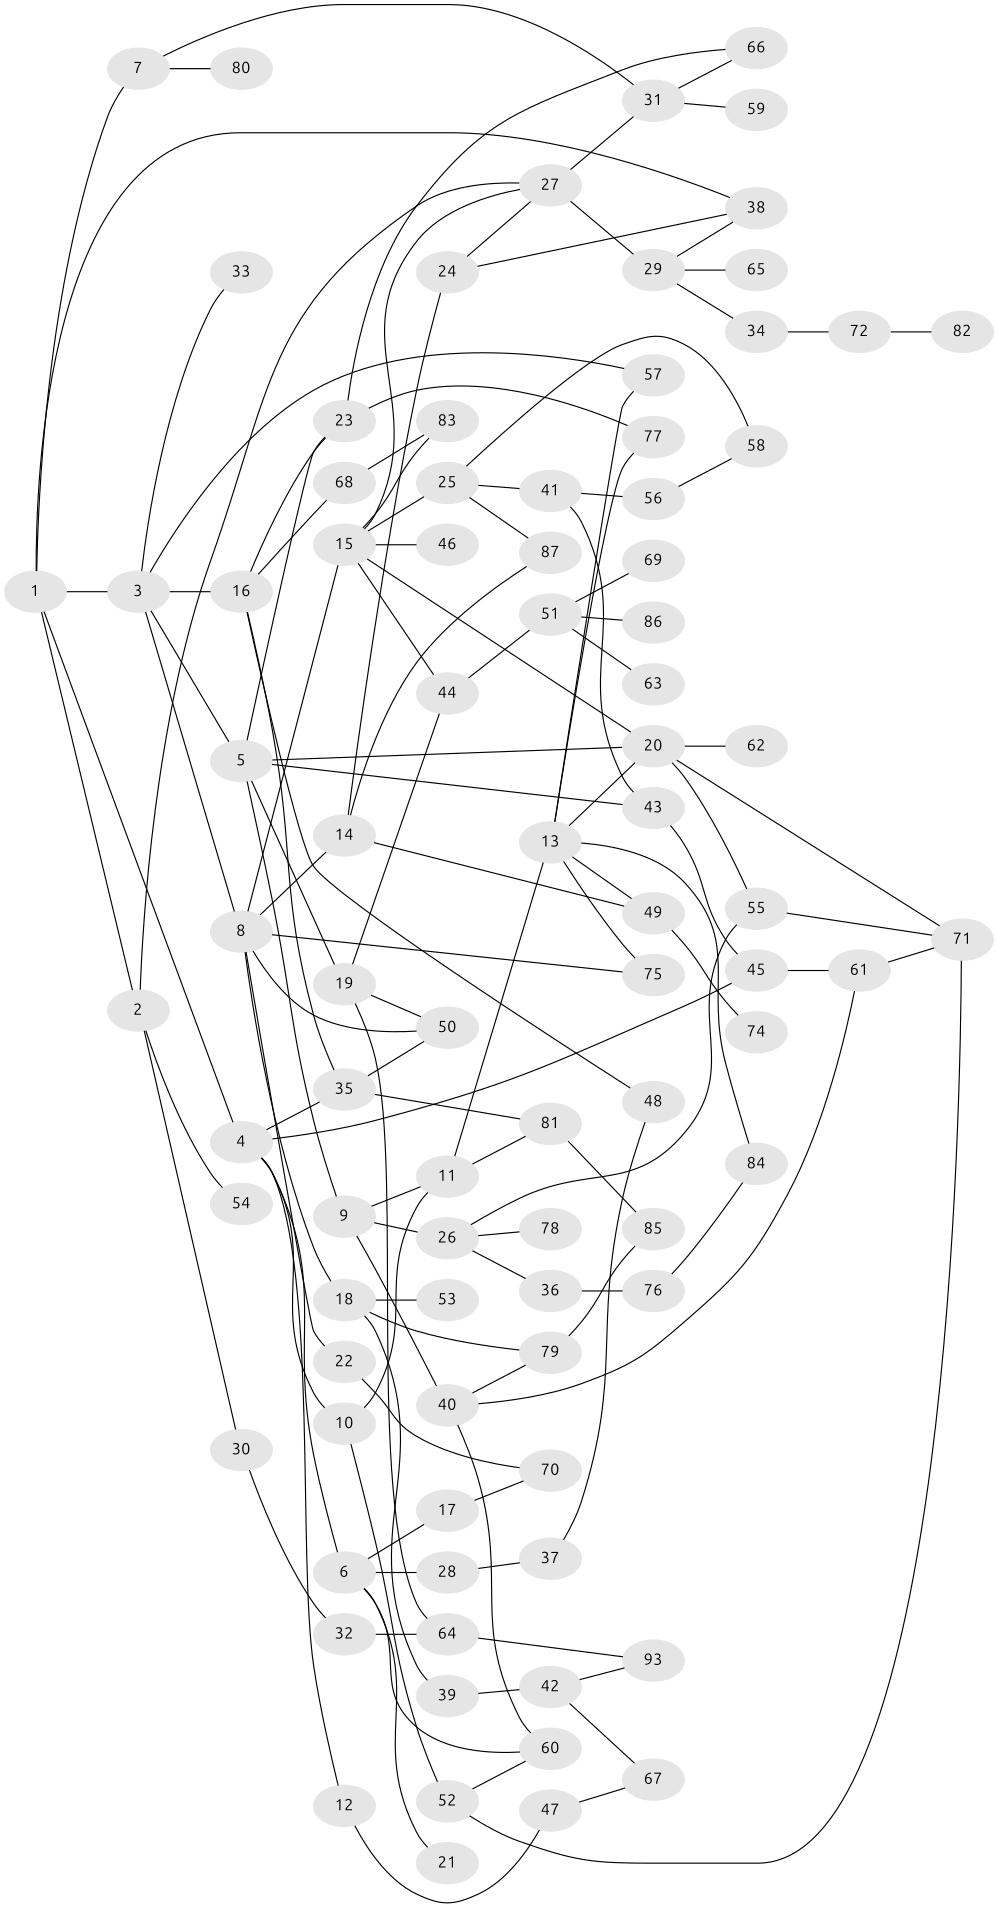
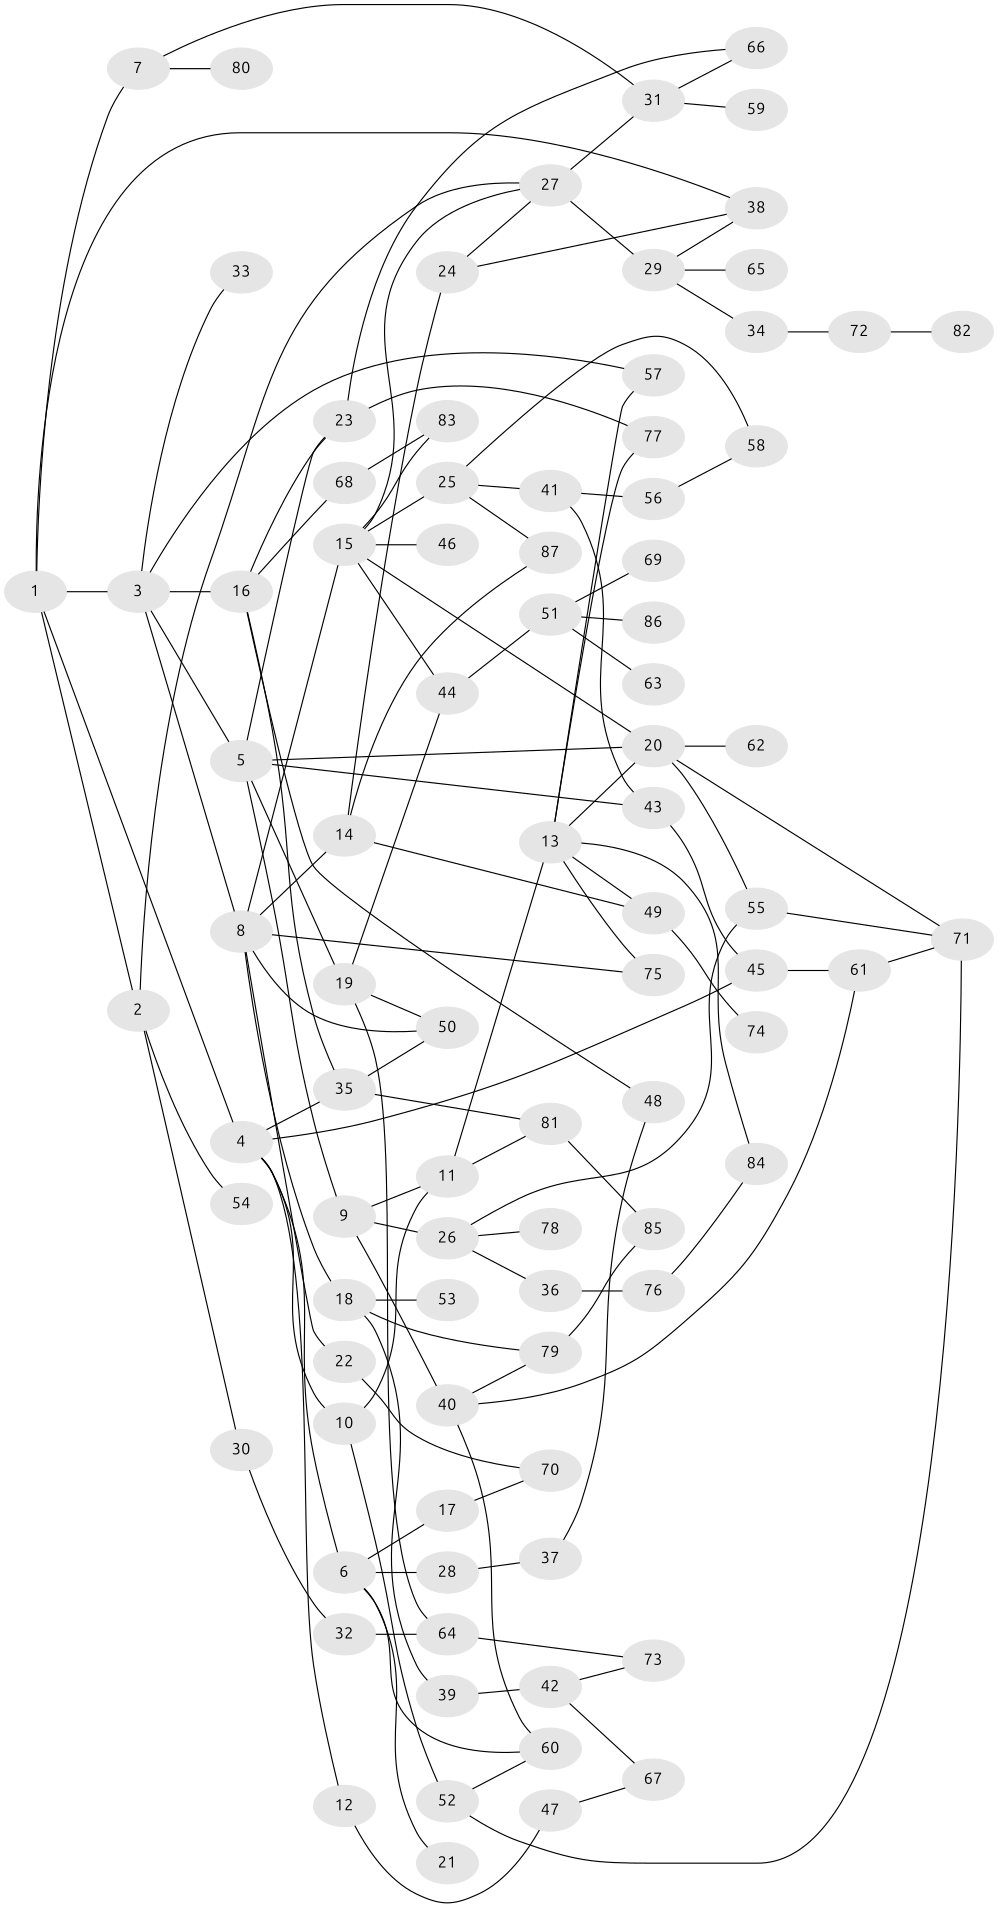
node "93": label "93" -> "73"
